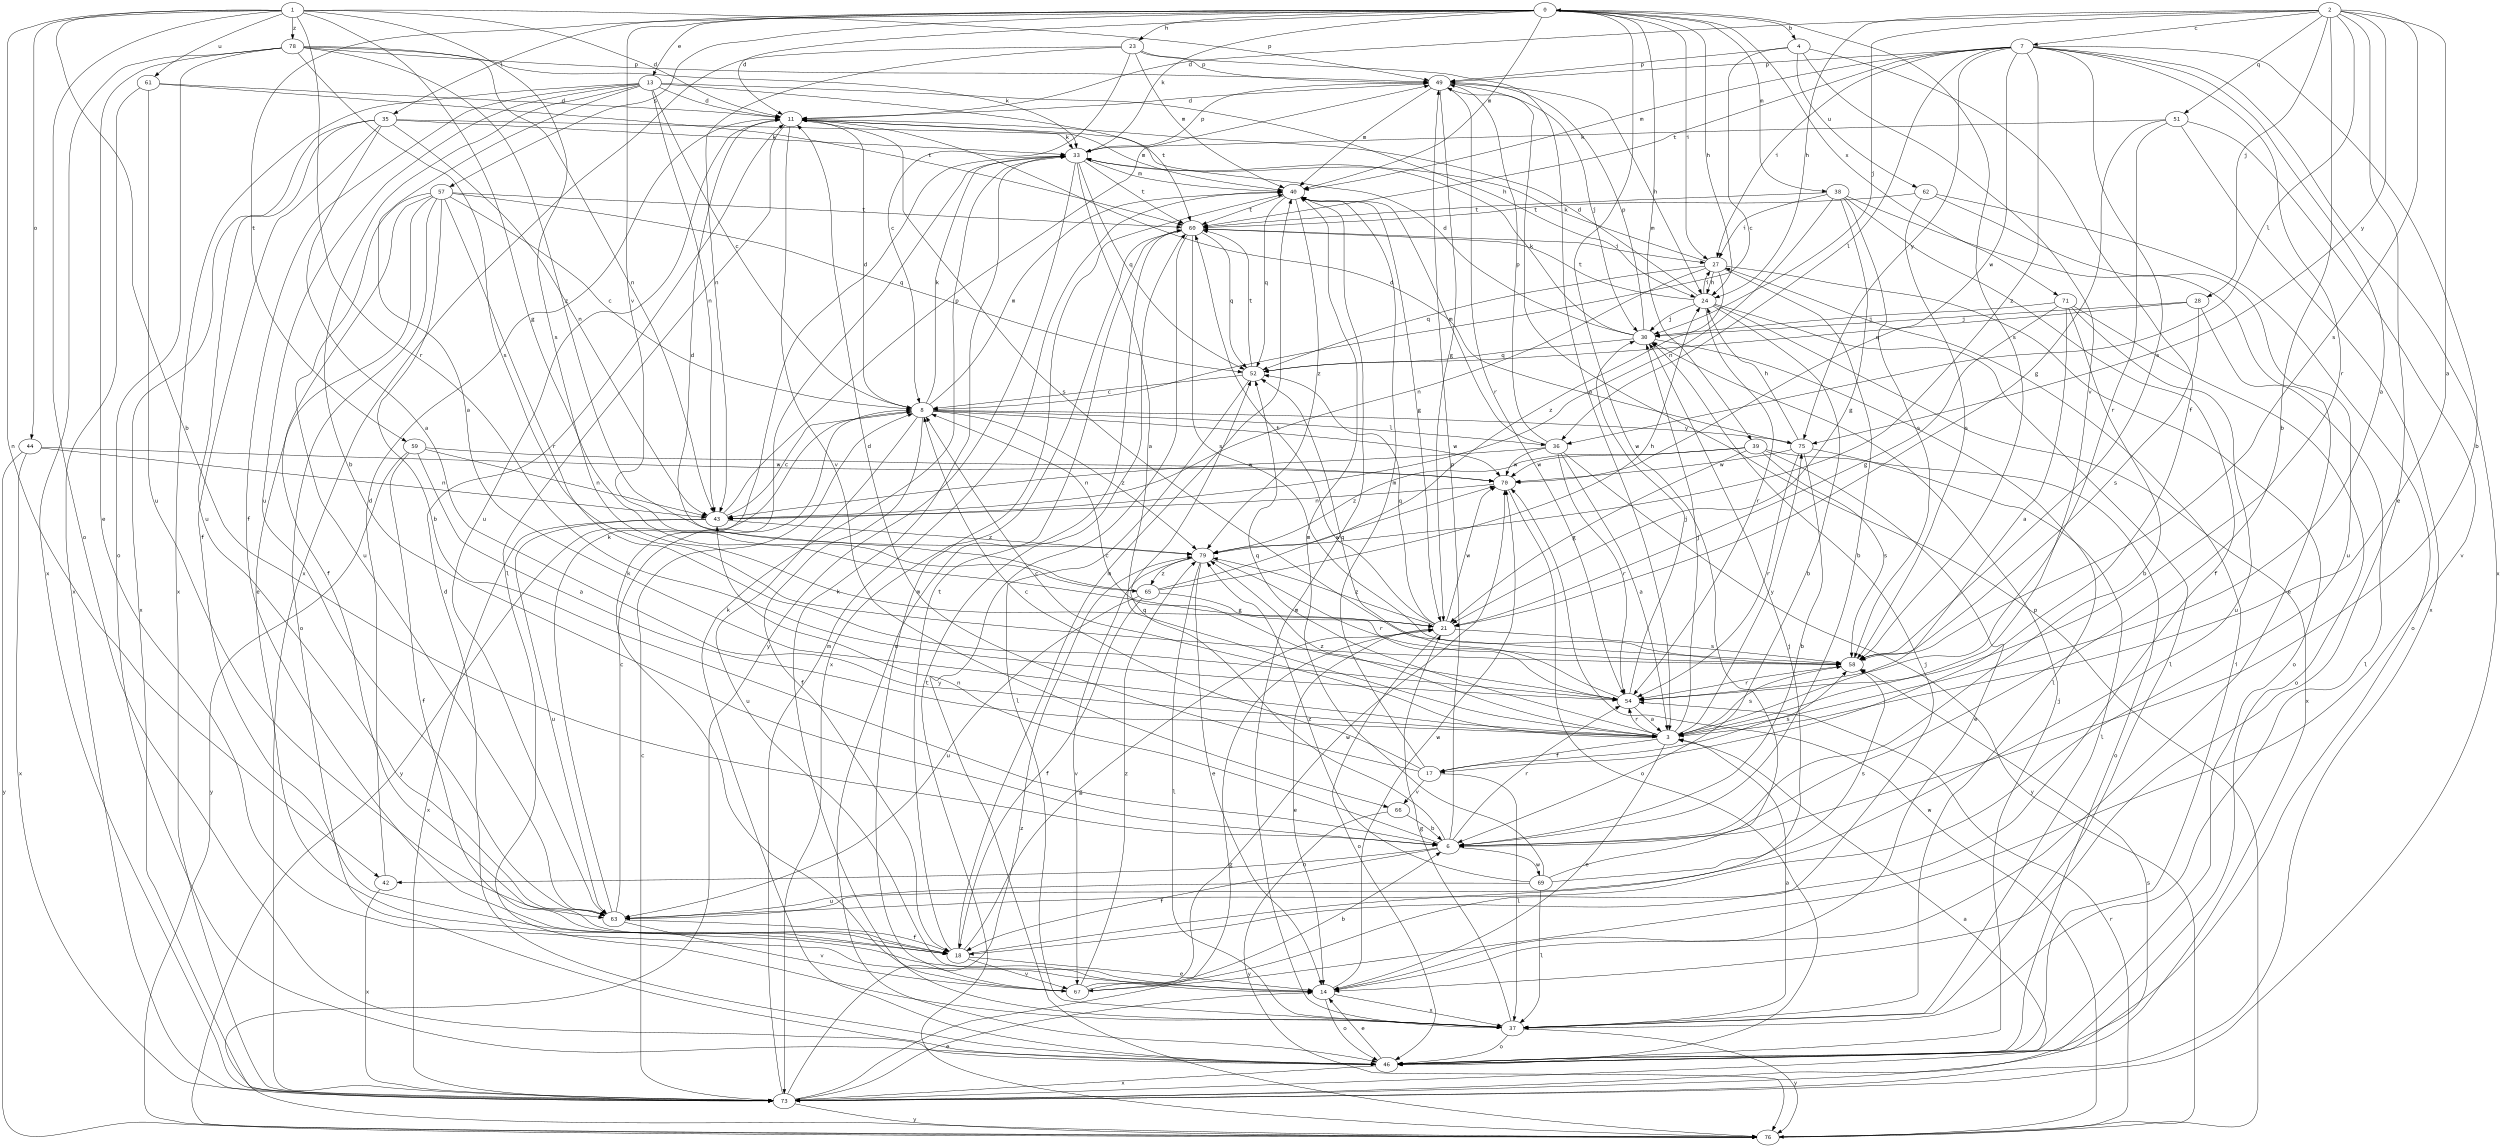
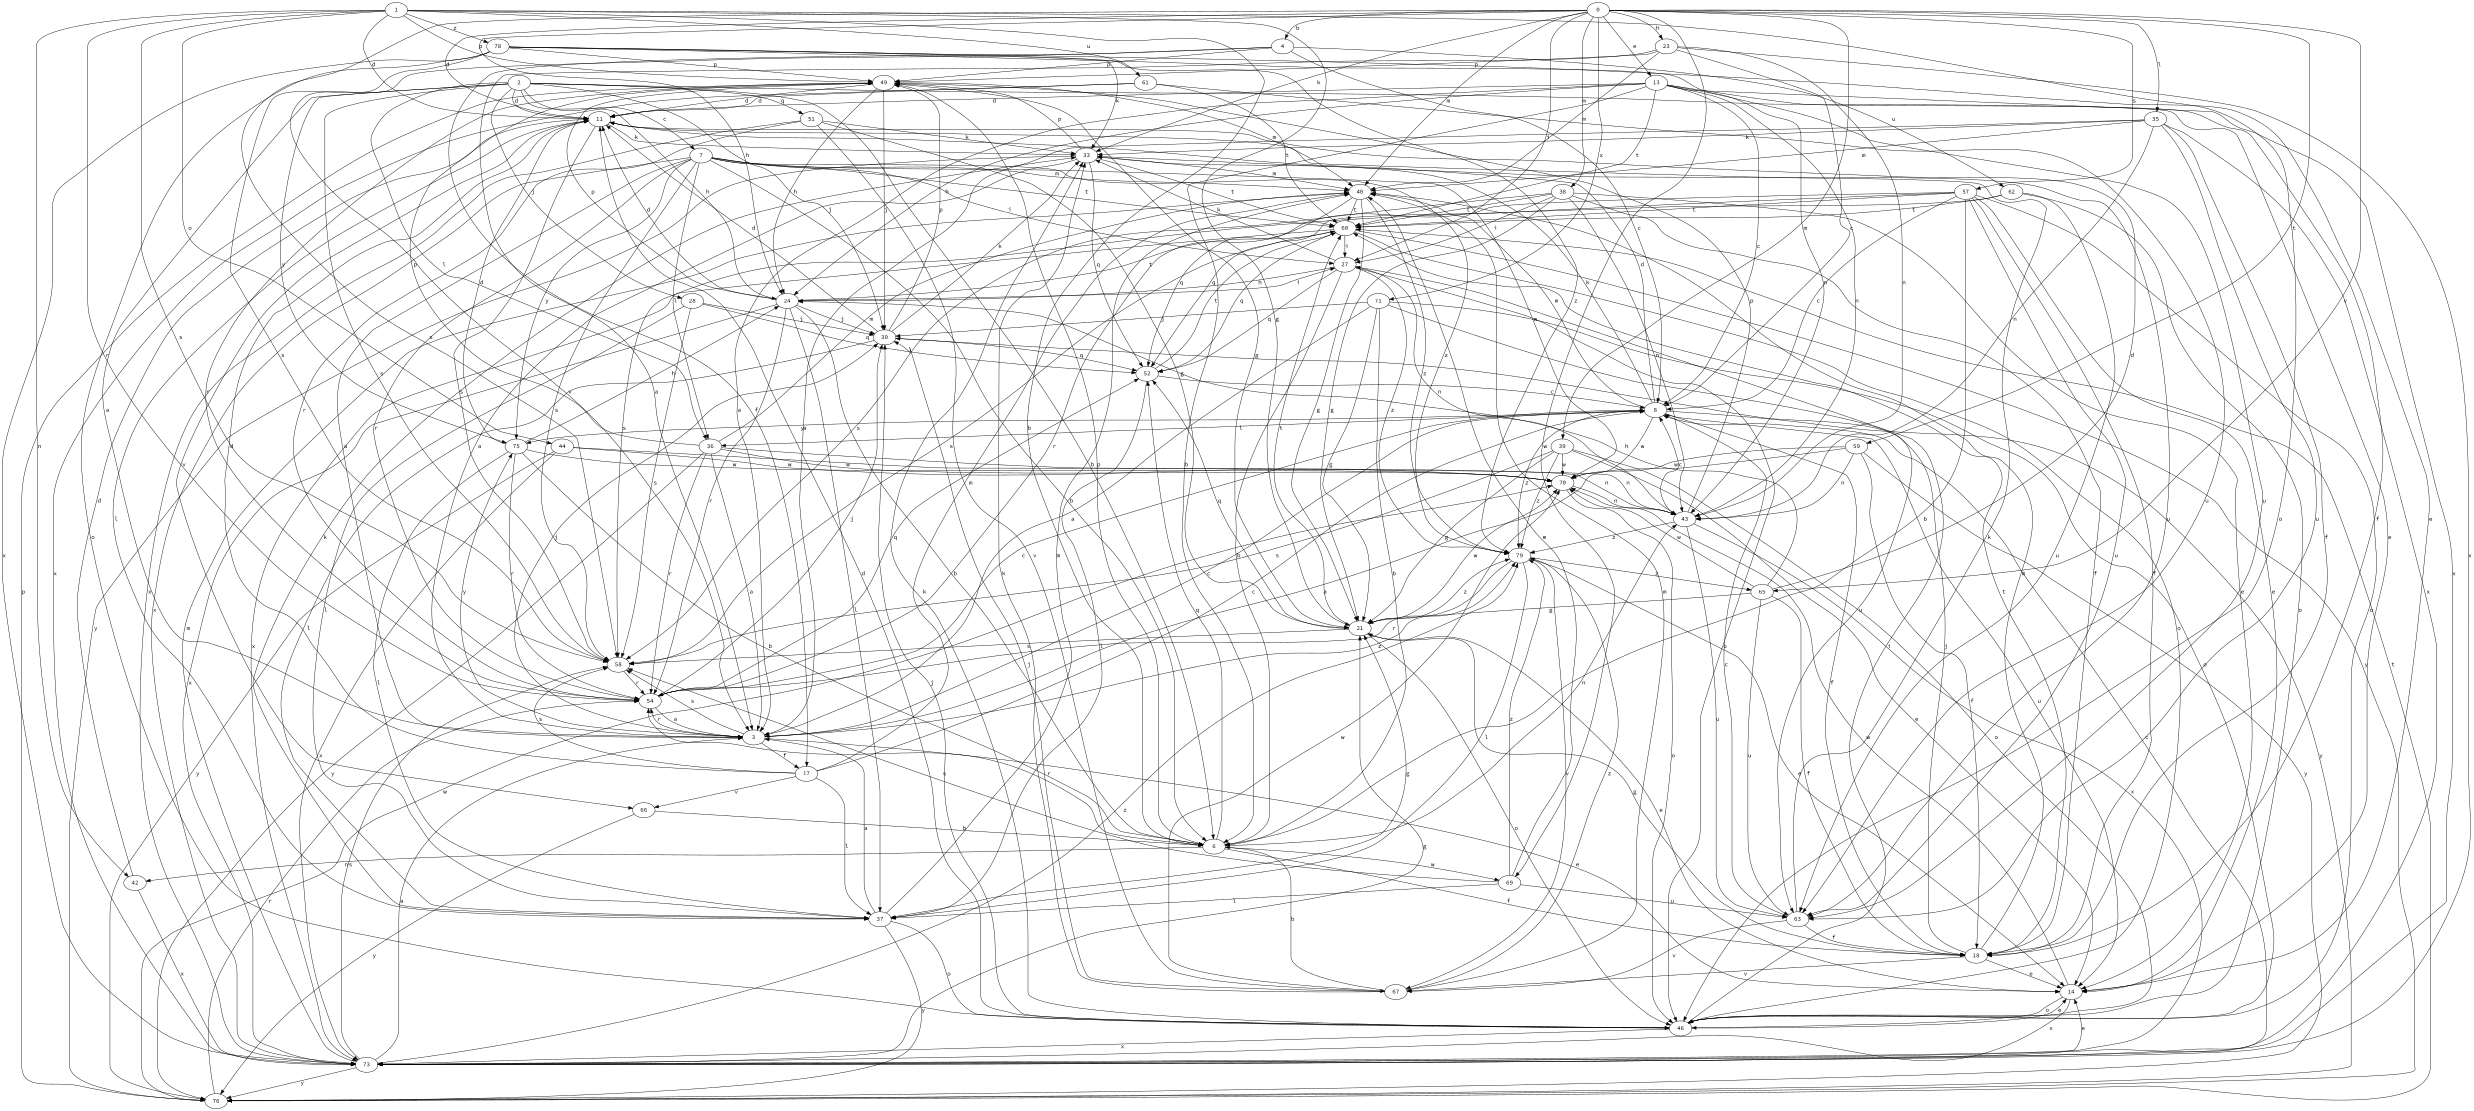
edge "7" -> "49": now "24" -> "49"
edge "69" -> "0": reversed
edge "3" -> "52": removed, label "q"
edge "14" -> "37": now "14" -> "73"
